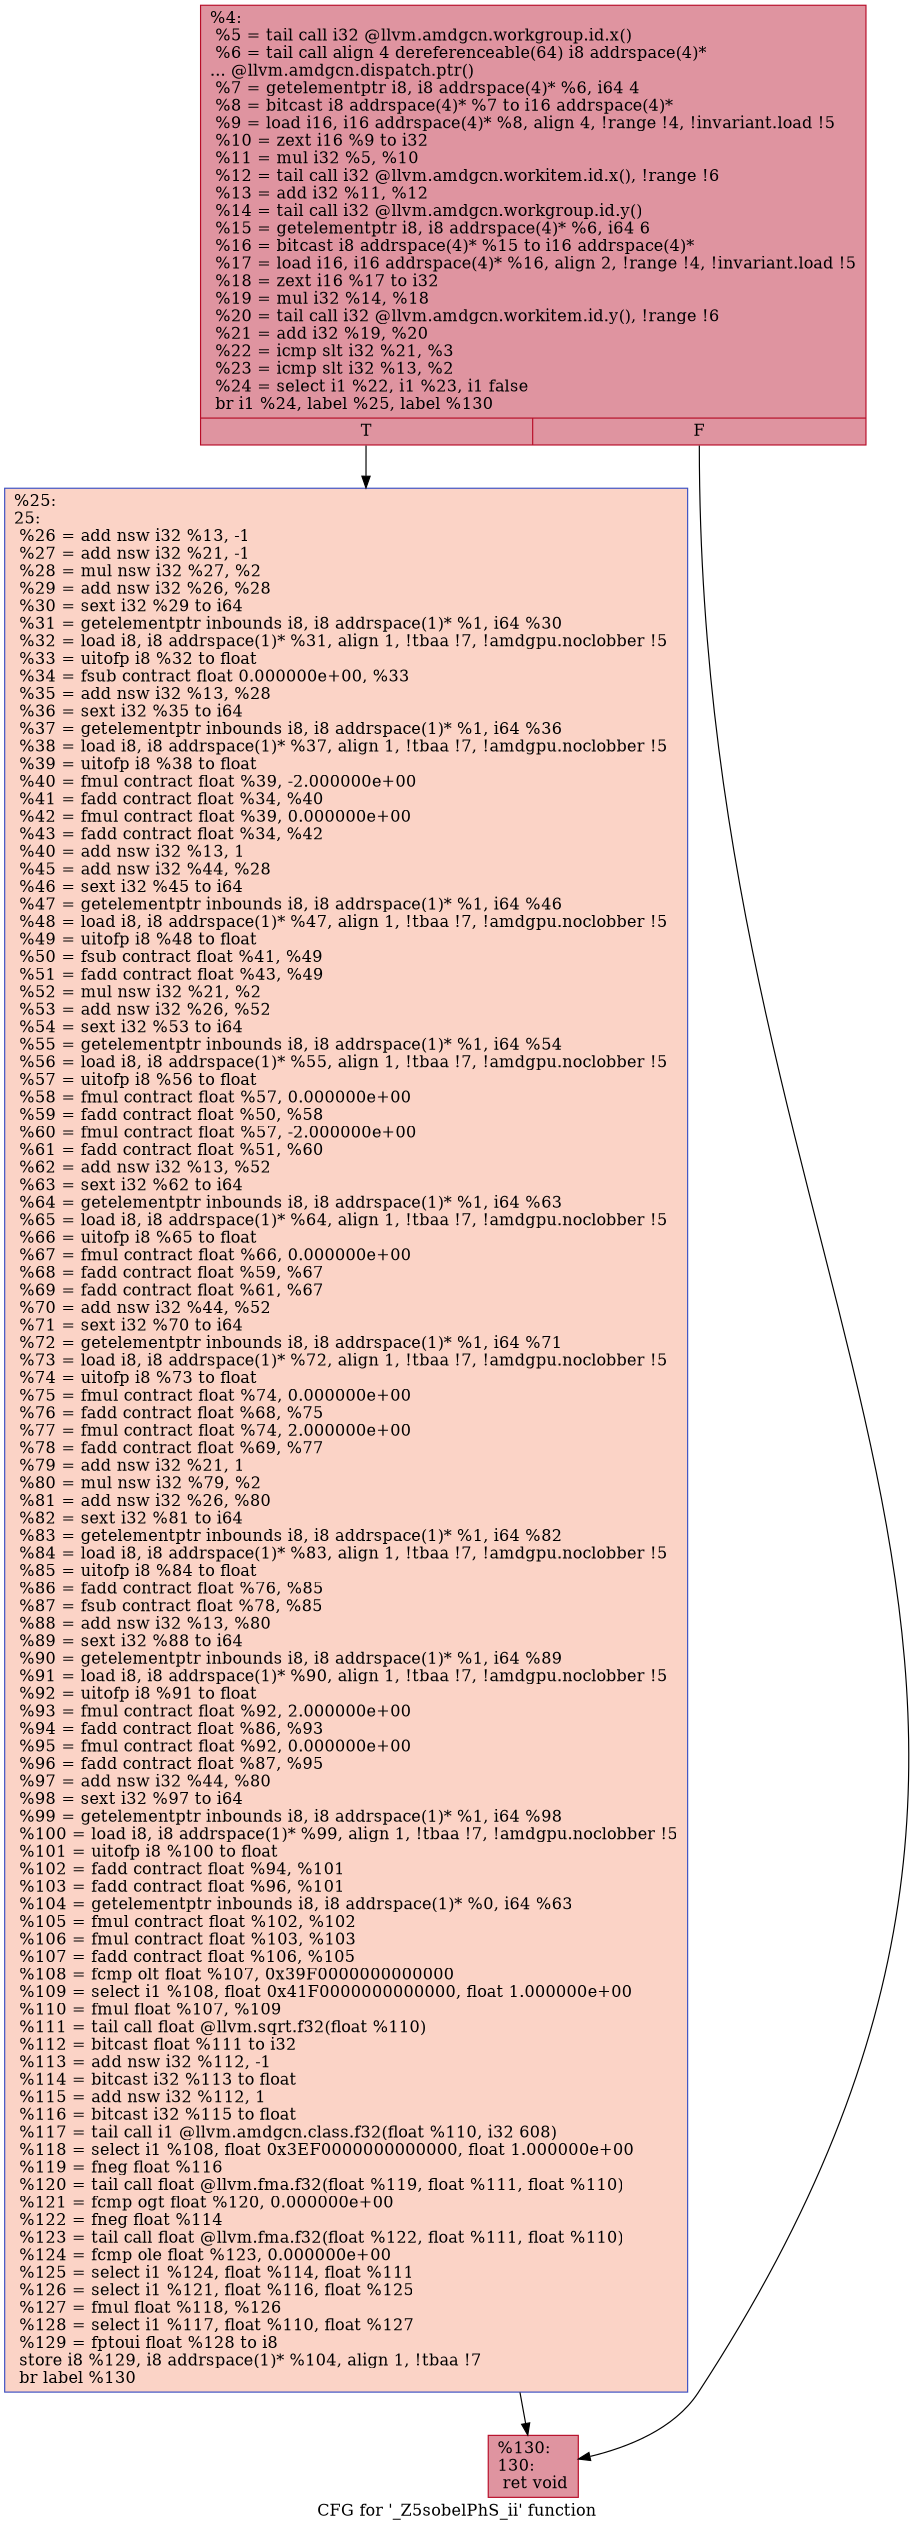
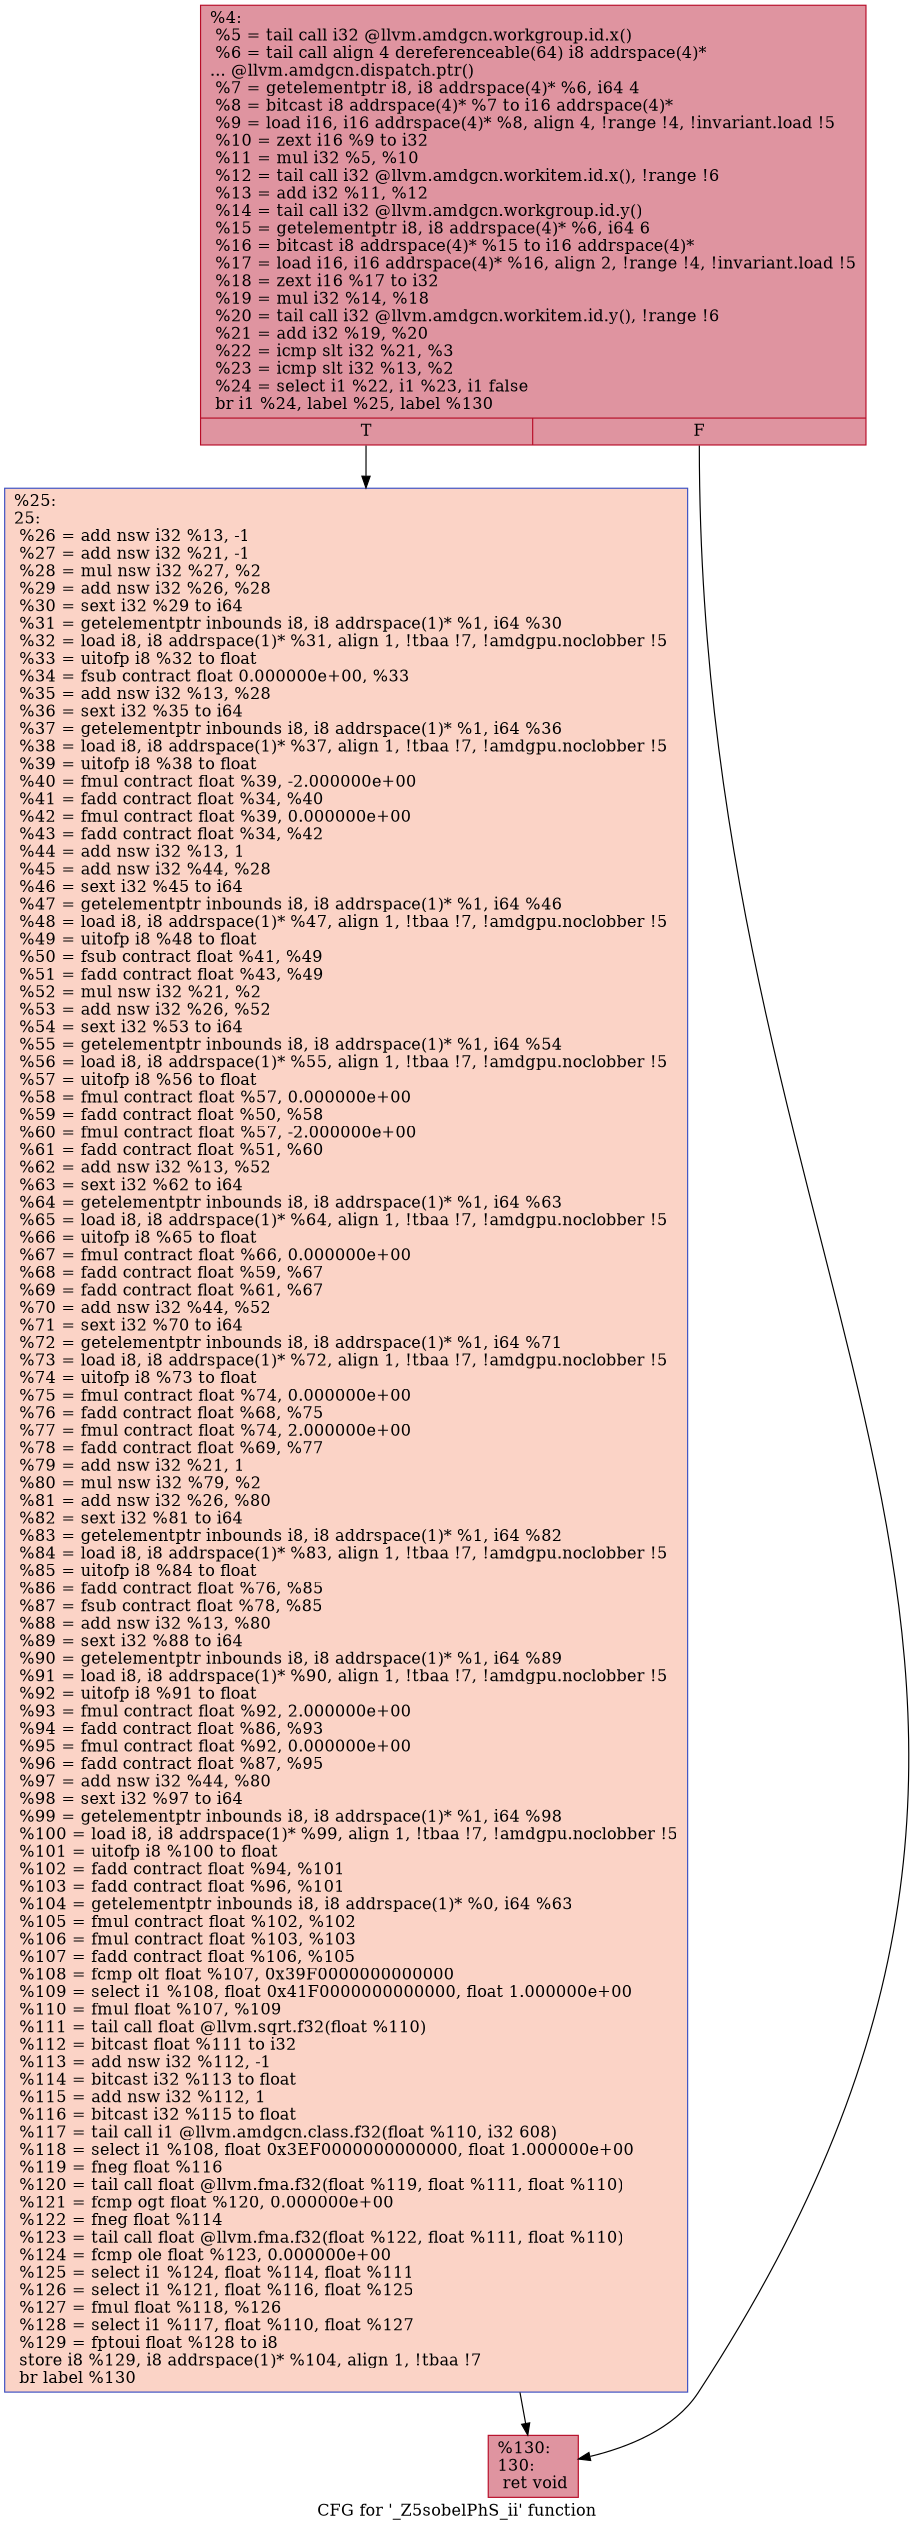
node "%25:": text "%40 = add nsw i32 %13, 1" -> "%44 = add nsw i32 %13, 1"
